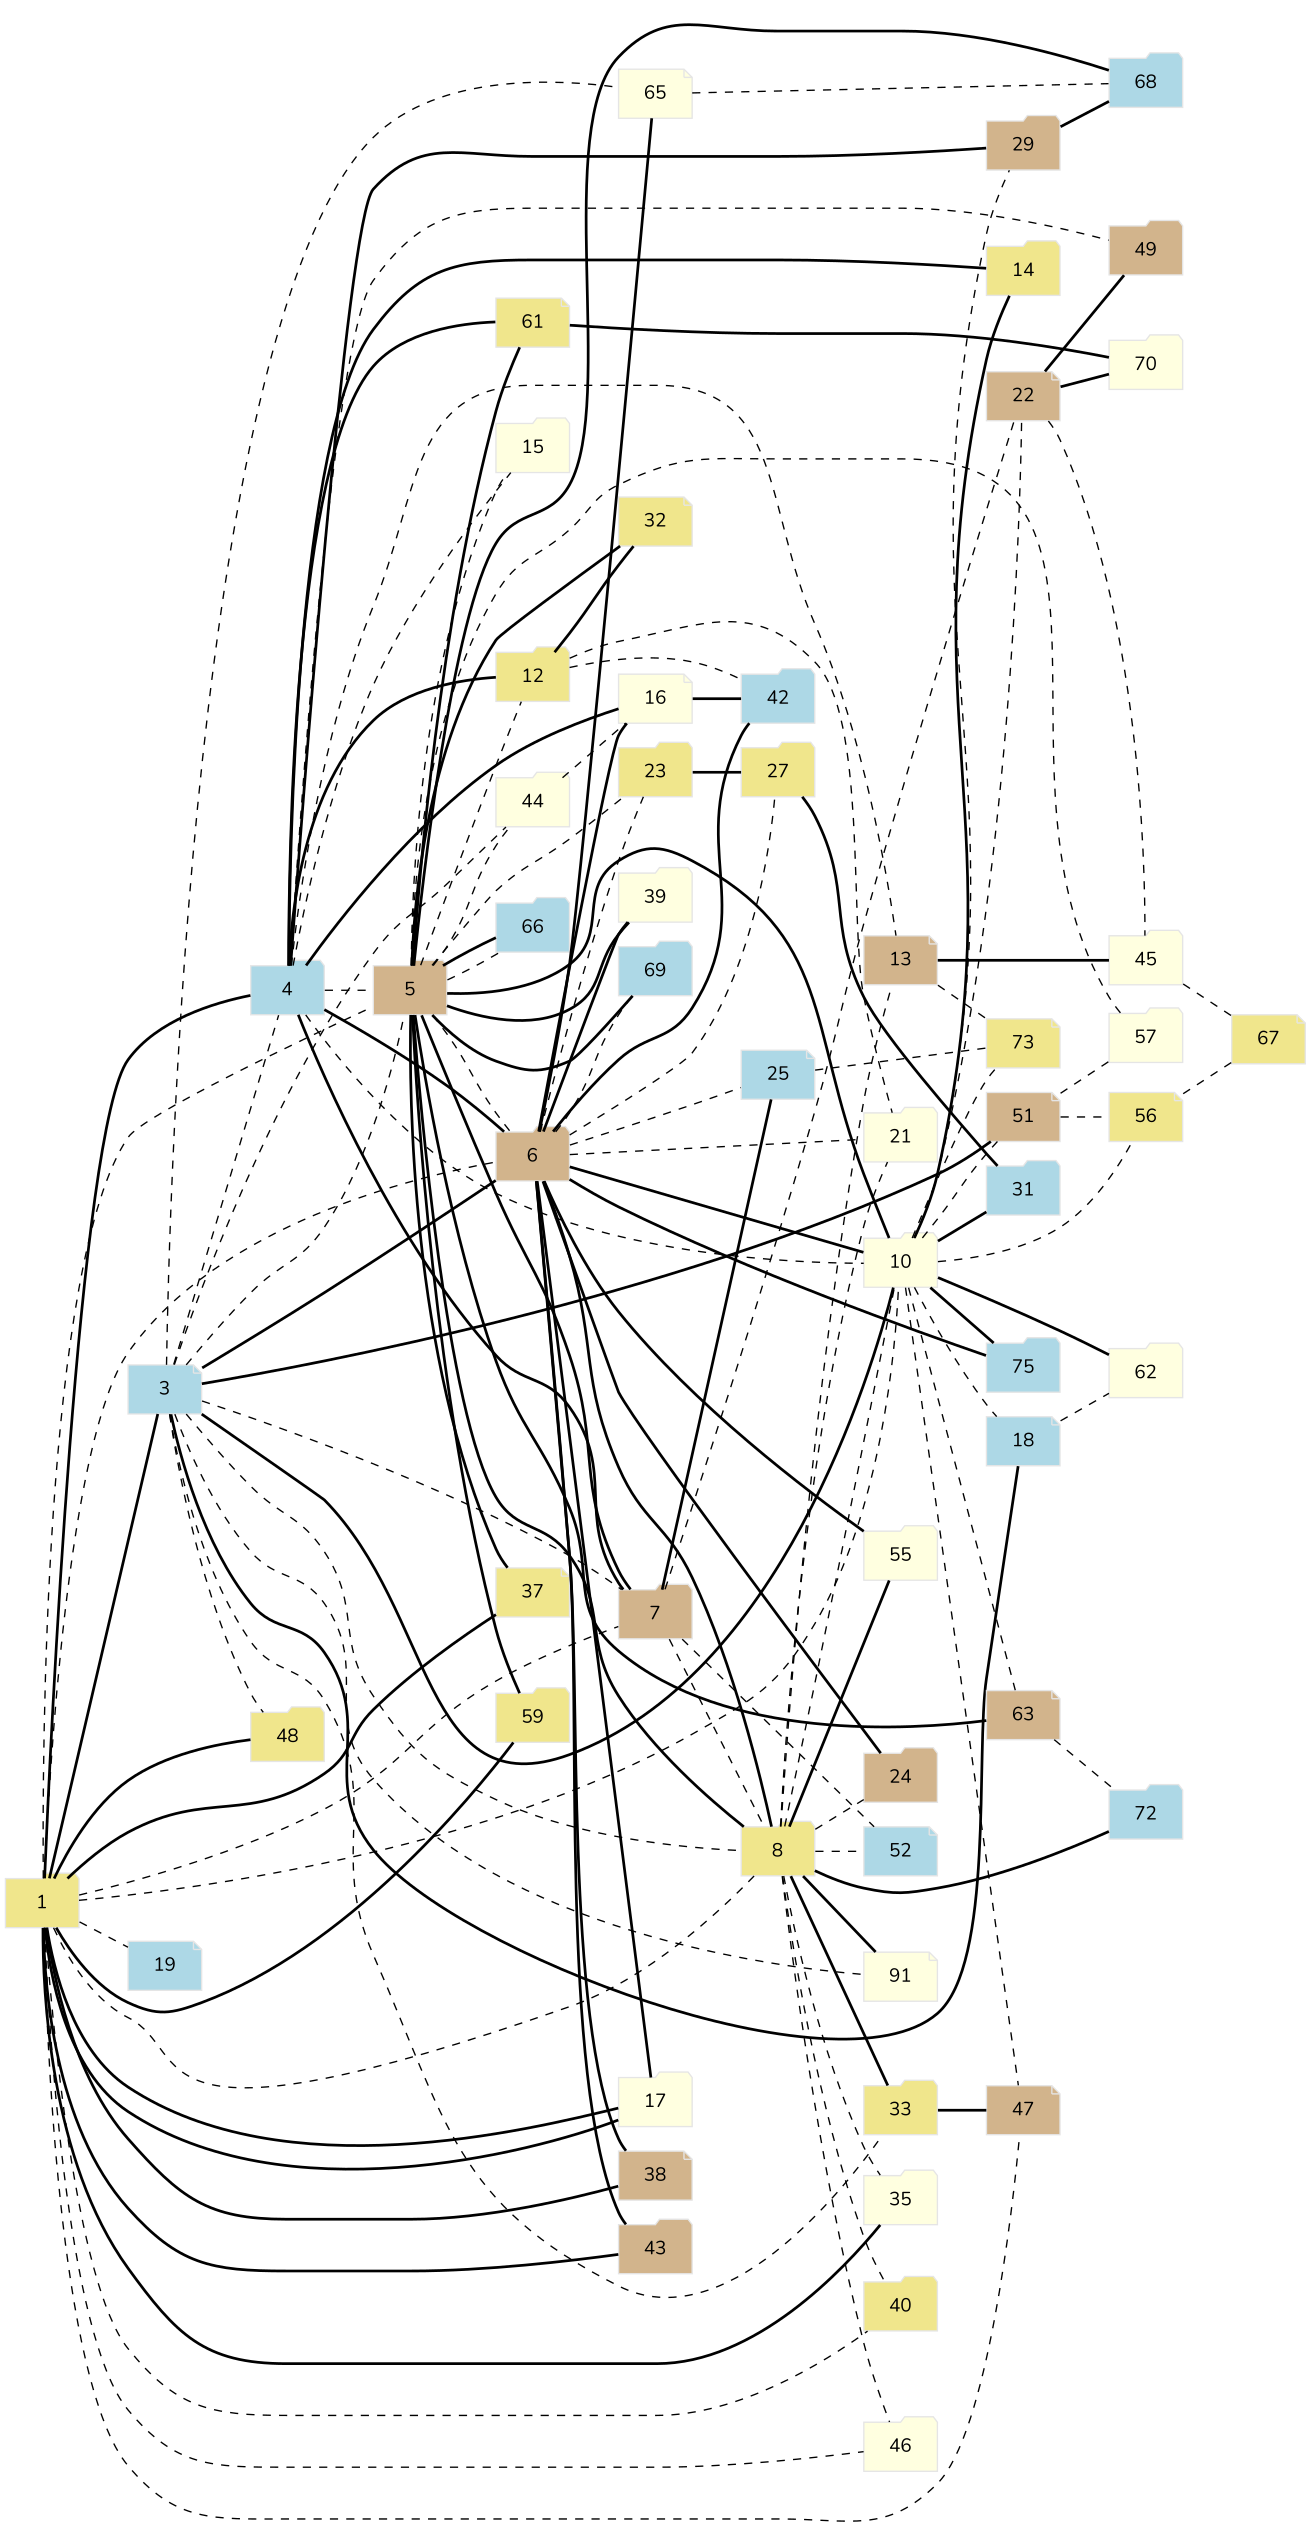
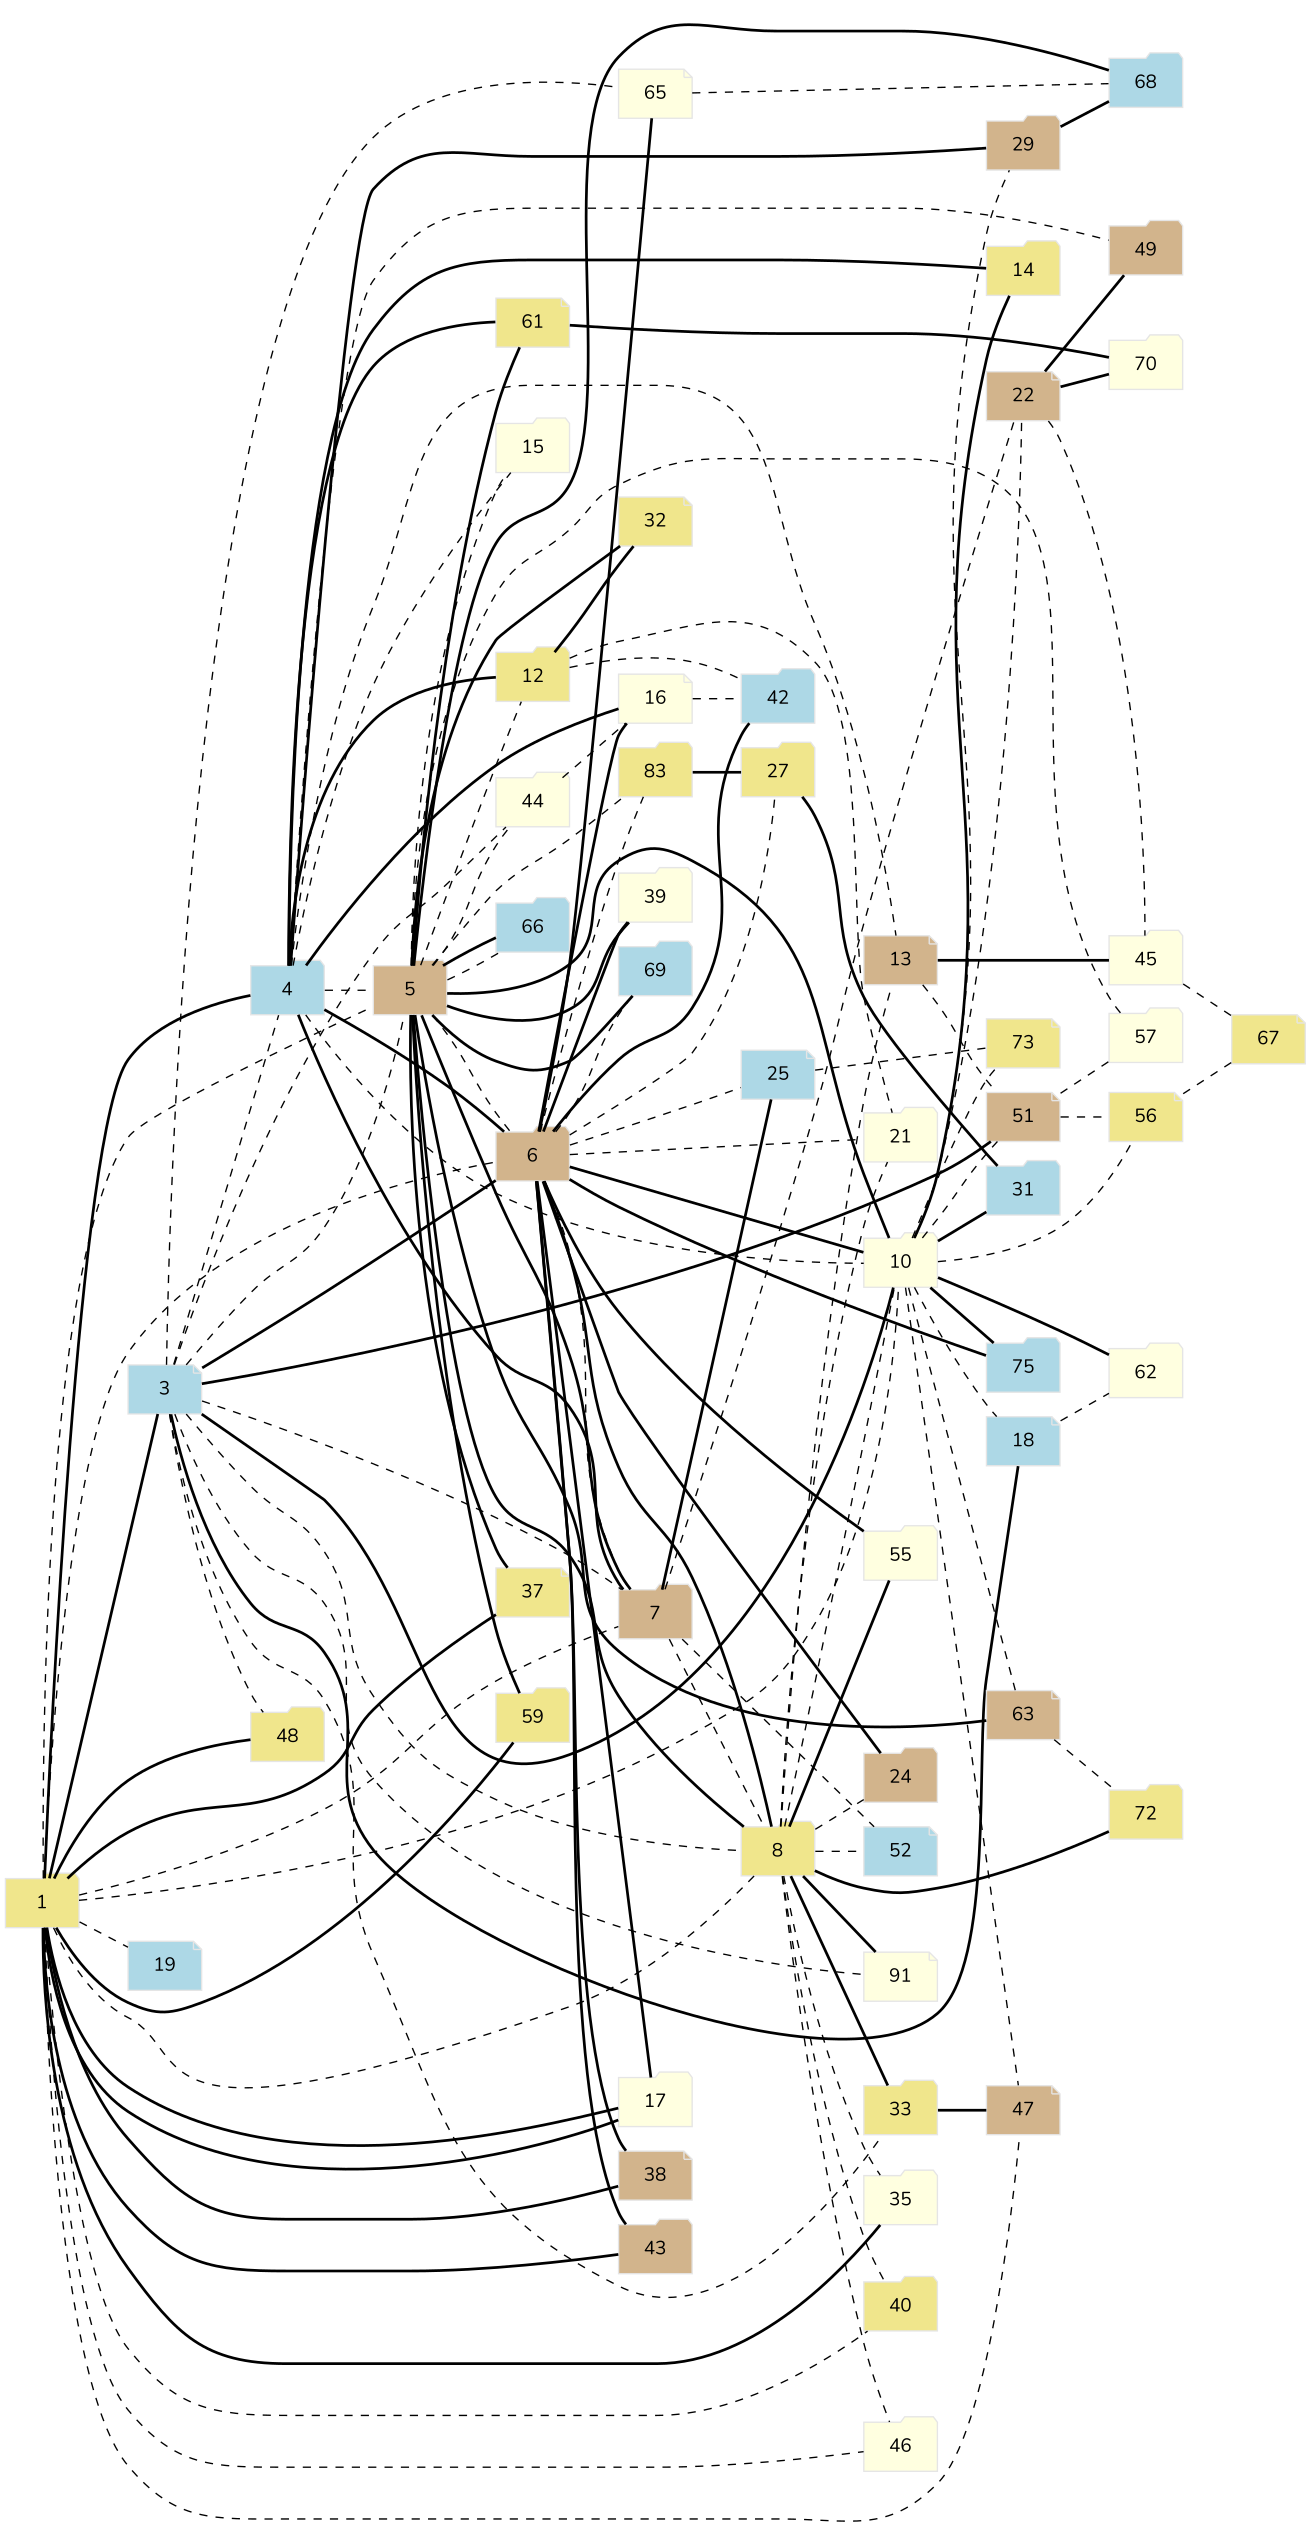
edge "16" -- "42": style bold -> dashed
node "23": label "23" -> "83"
edge "13" -- "73": now "13" -- "51"
edge "6" -- "7": added
node "72": fillcolor lightblue -> khaki
